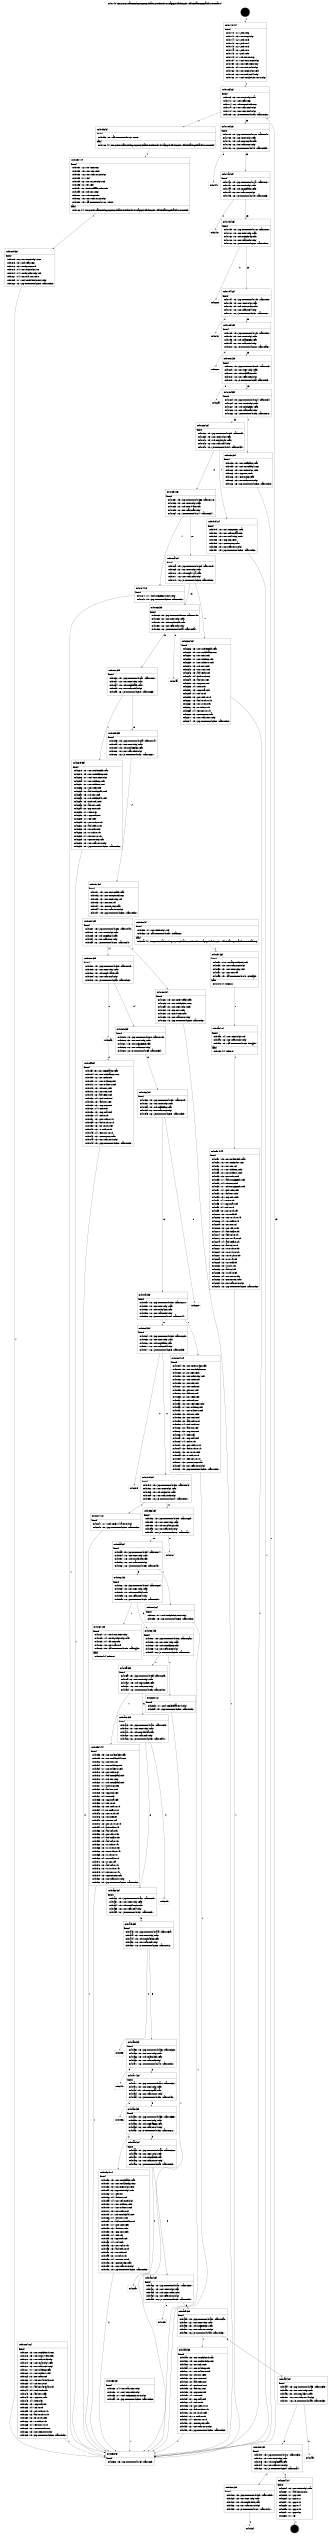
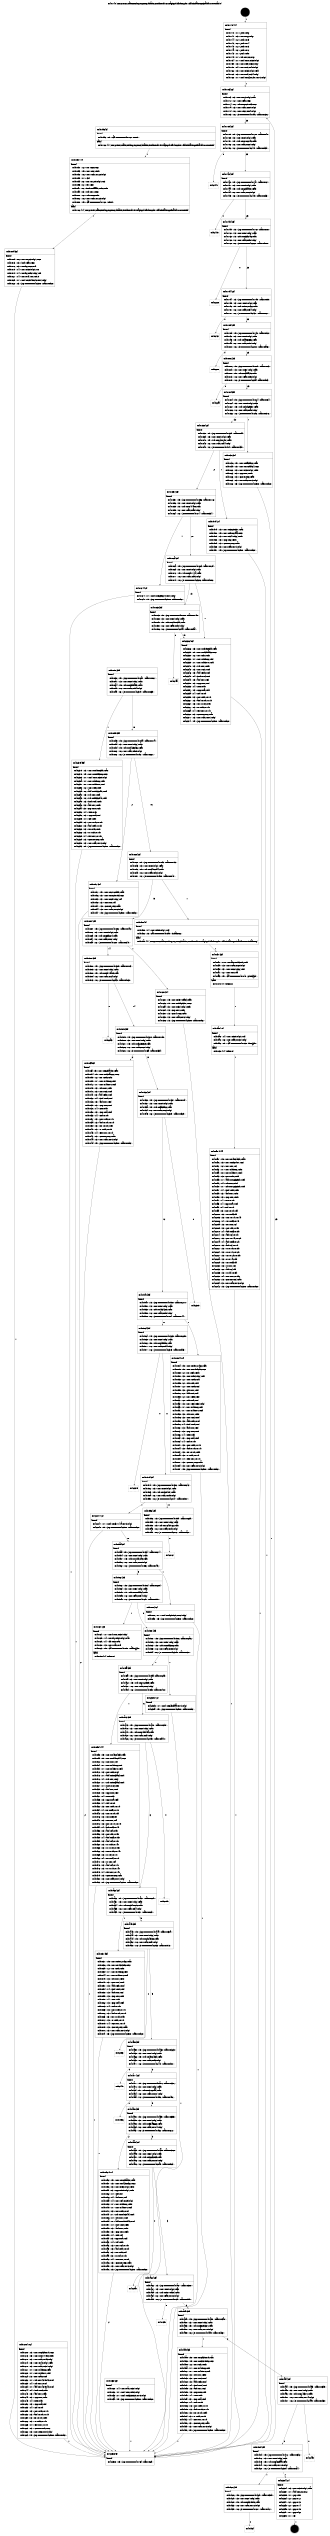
edge "0x40176f [26]" -> "0x401ddc [5]": removed, label "1"
edge "0x401883 [25]" -> "0x40189c [25]": now "0x401883 [25]" -> "0x402326 [83]"
node "0x4018ce [25]": added
edge "0x4022a3" -> "0x401cff [83]": now "0x401919 [25]" -> "0x401cff [83]"
edge "0x401996 [25]" -> "0x4019af [25]": now "0x402047 [12]" -> "0x4019af [25]"
edge "0x401dc1 [27]" -> "0x402508 [5]": added, label "2"
node "0x401e31 [83]": added
